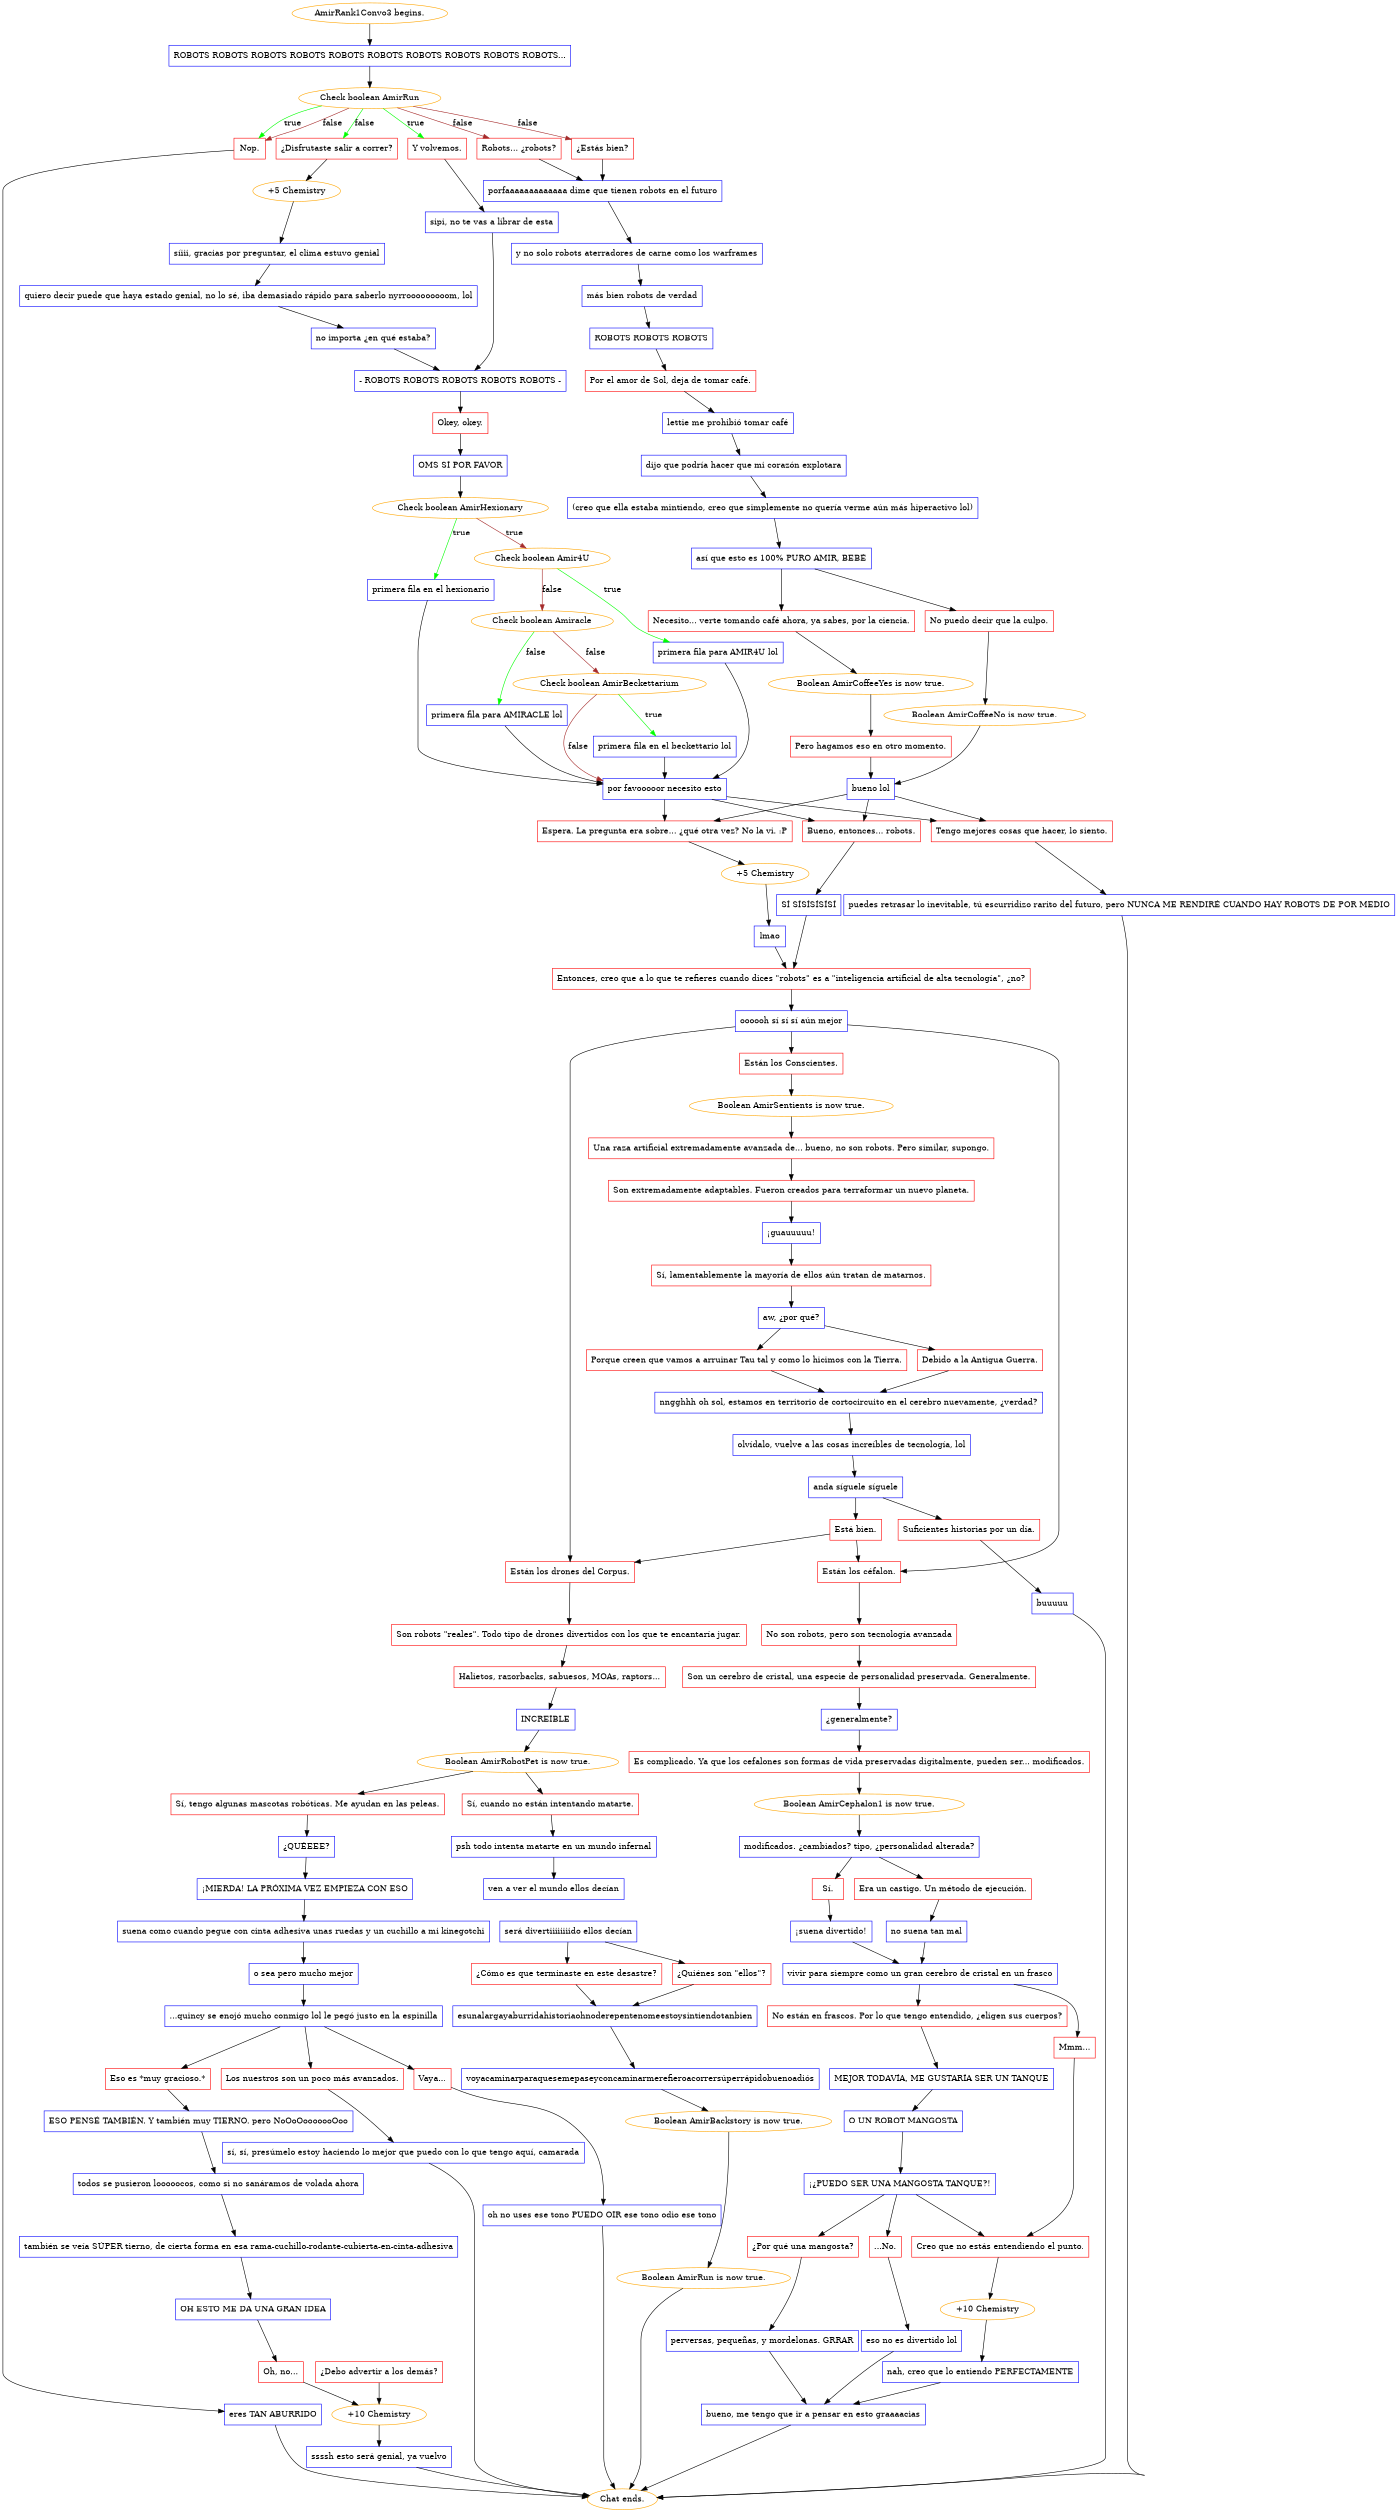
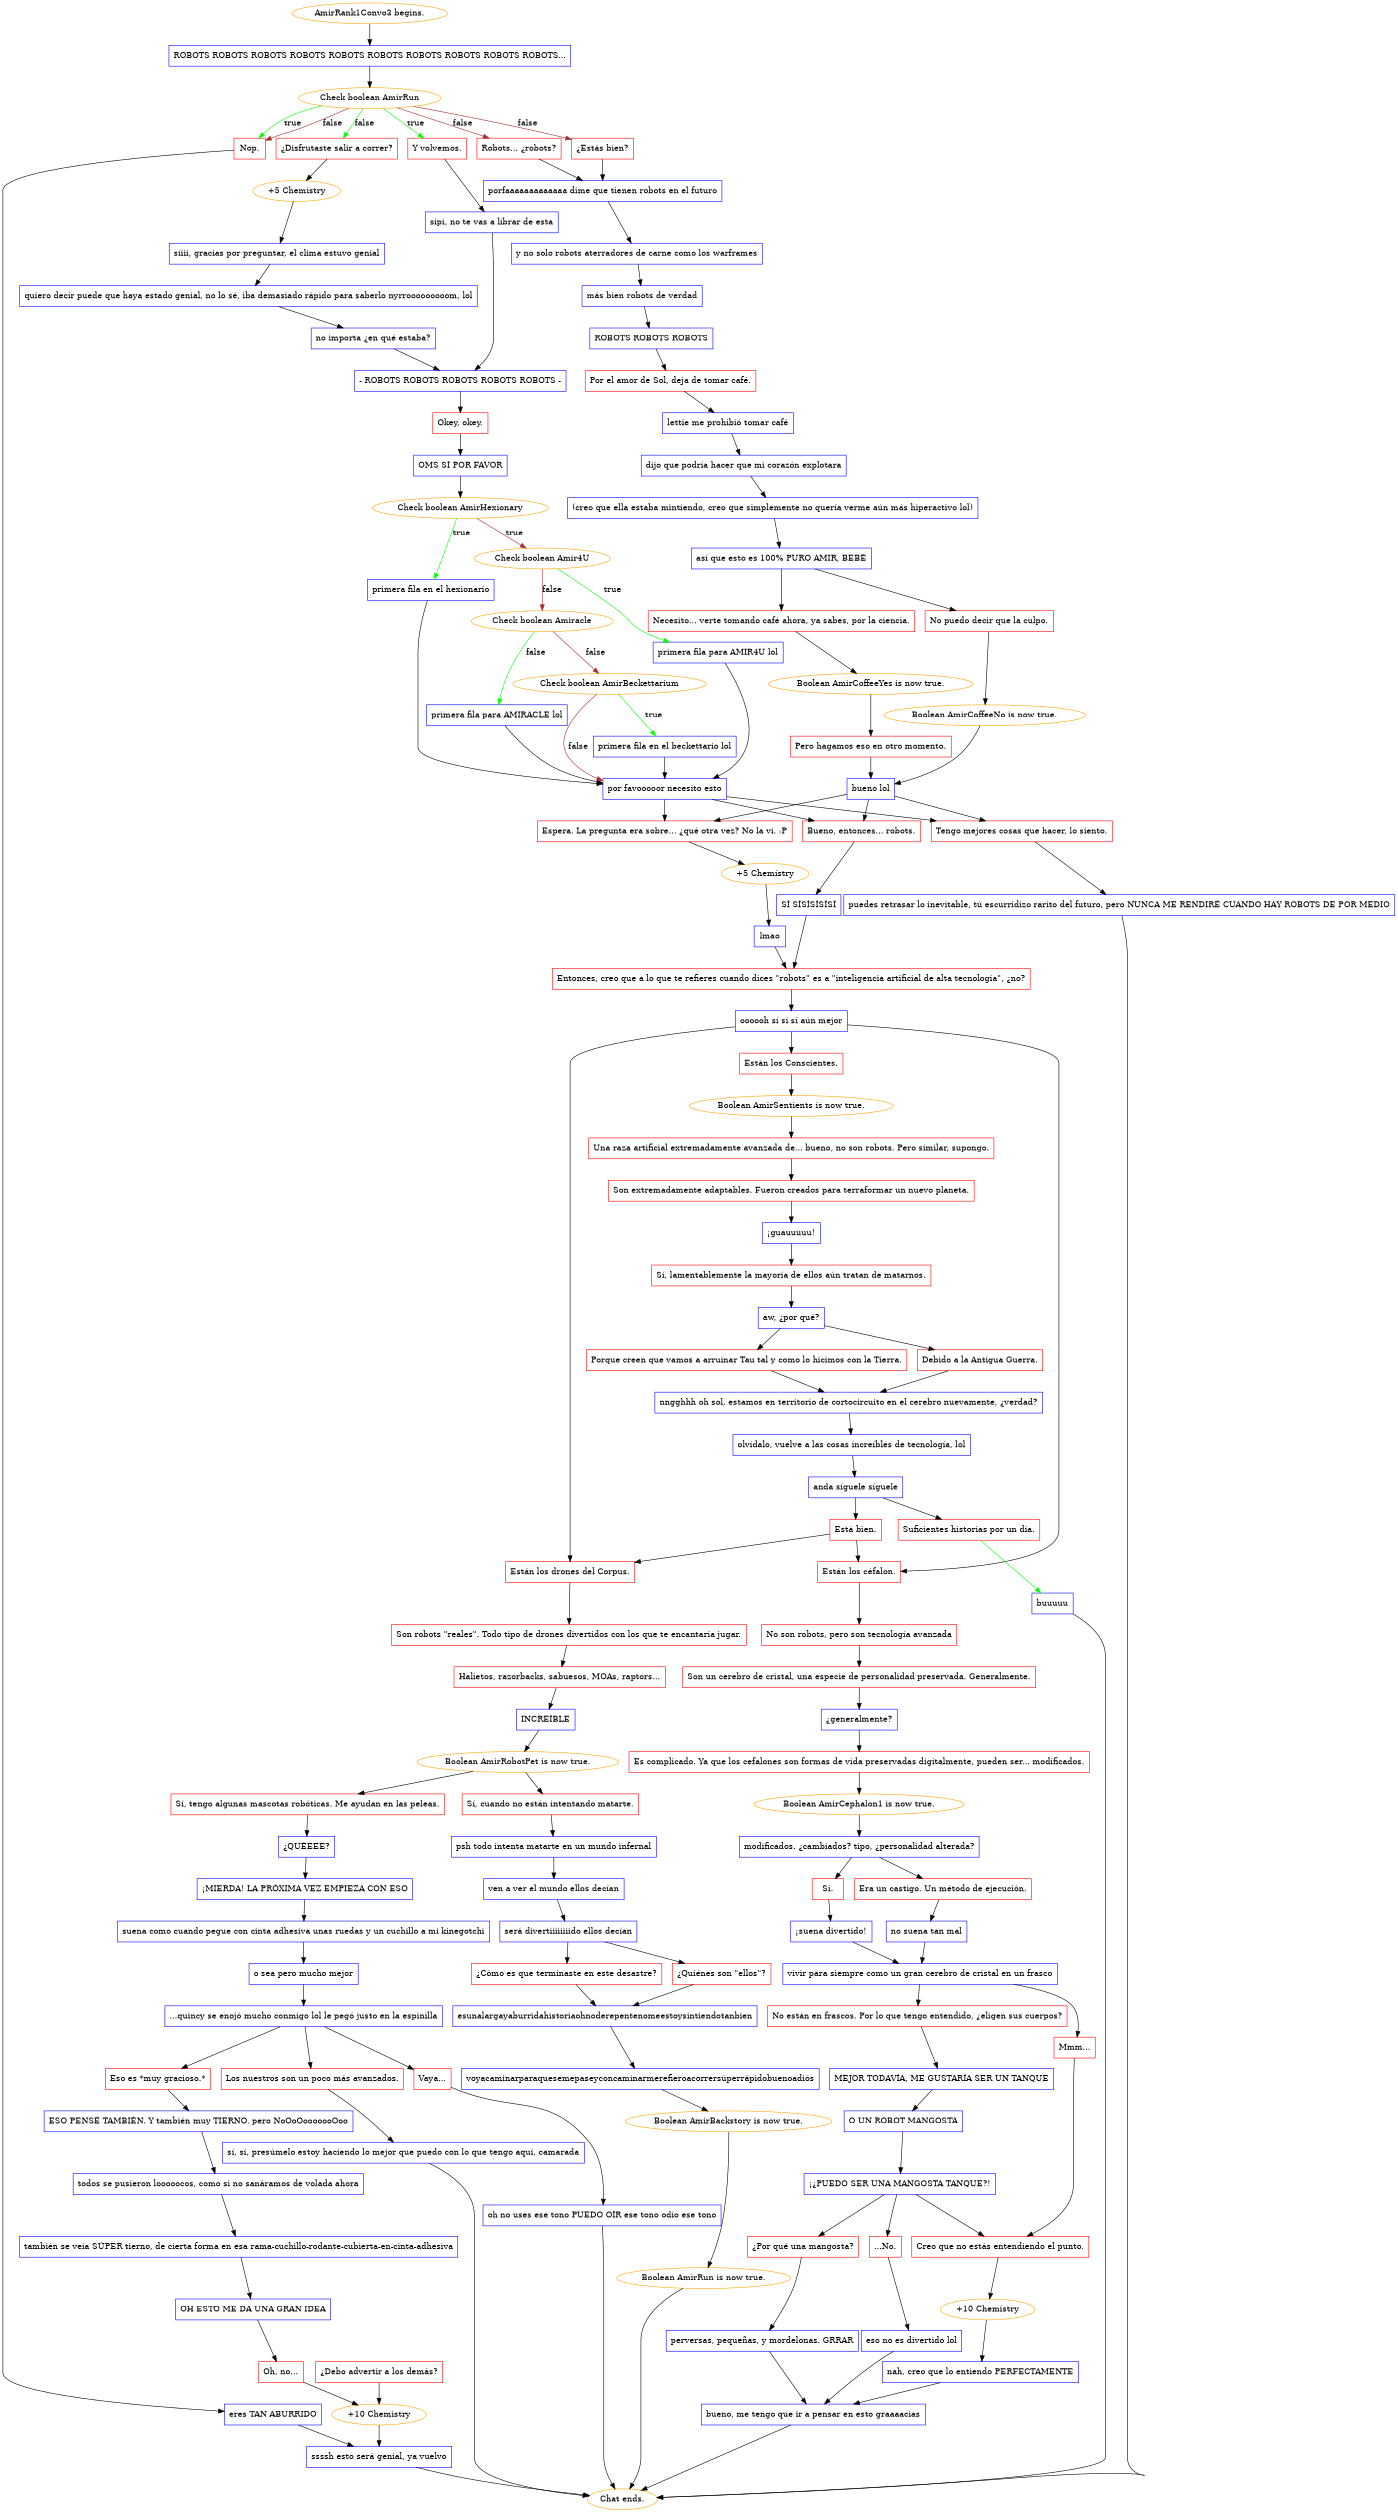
edge "Suficientes historias por un día." -> "buuuuu": color black -> green
edge "ven a ver el mundo ellos decían" -> "será divertiiiiiiiido ellos decían": added
edge "eres TAN ABURRIDO" -> "Chat ends.": now "eres TAN ABURRIDO" -> "ssssh esto será genial, ya vuelvo"
